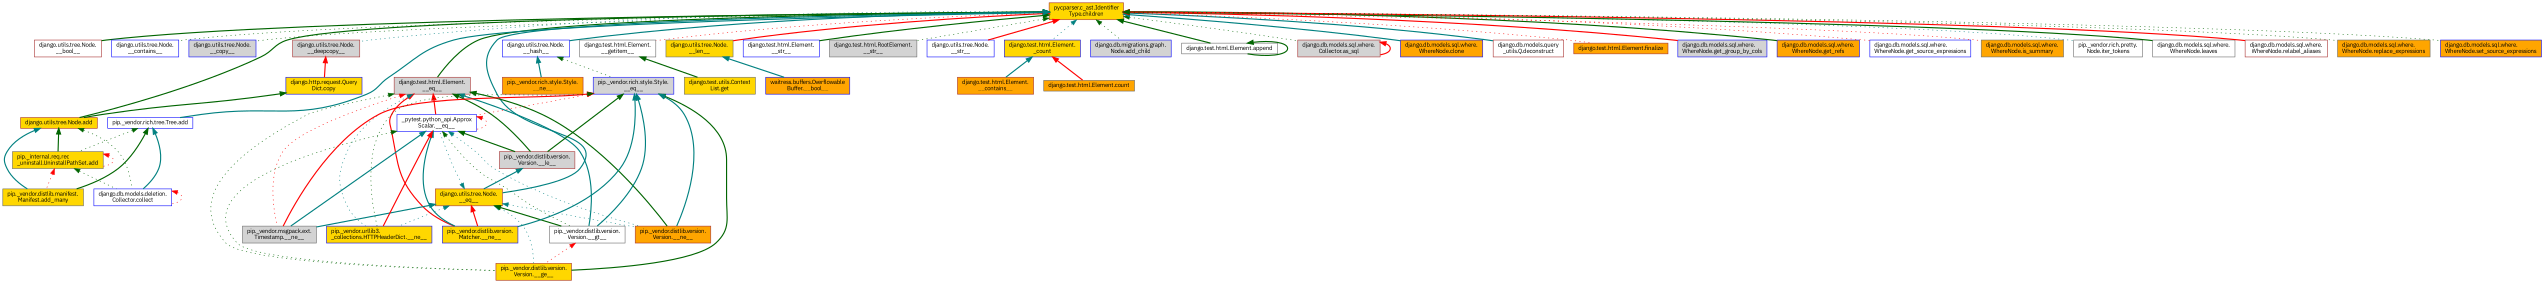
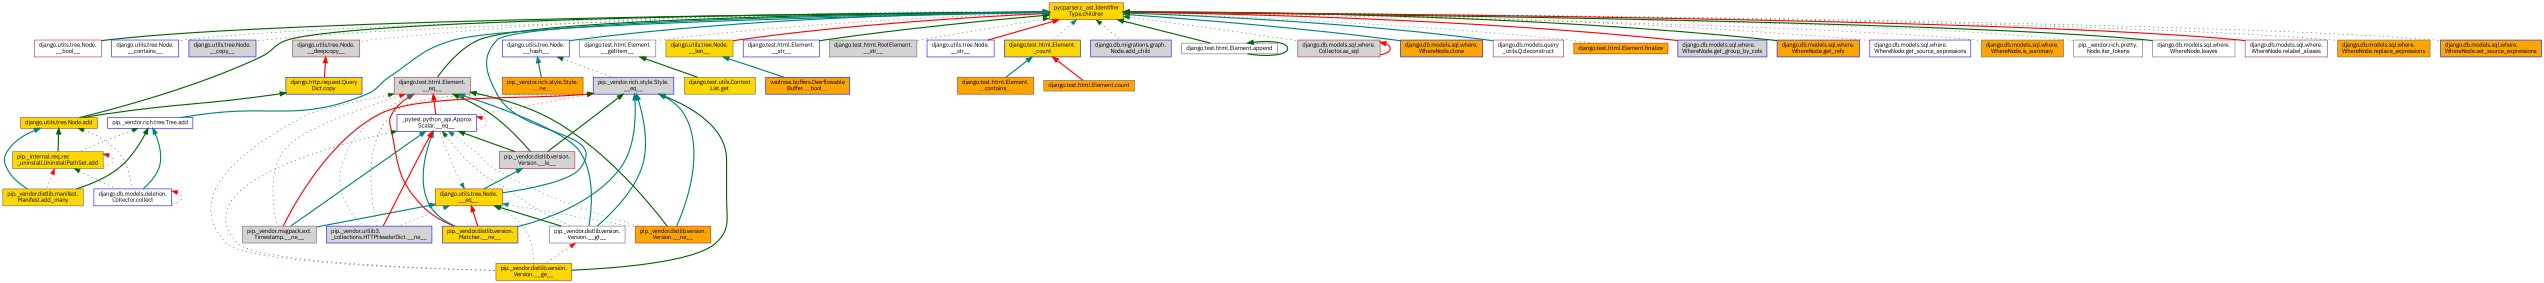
edge "django.test.html.Element.finalize" -> "pycparser.c_ast.Identifier Type.children": color red -> teal
node "pip._vendor.urllib3. _collections.HTTPHeaderDict.__ne__": fillcolor gold -> lightgrey
